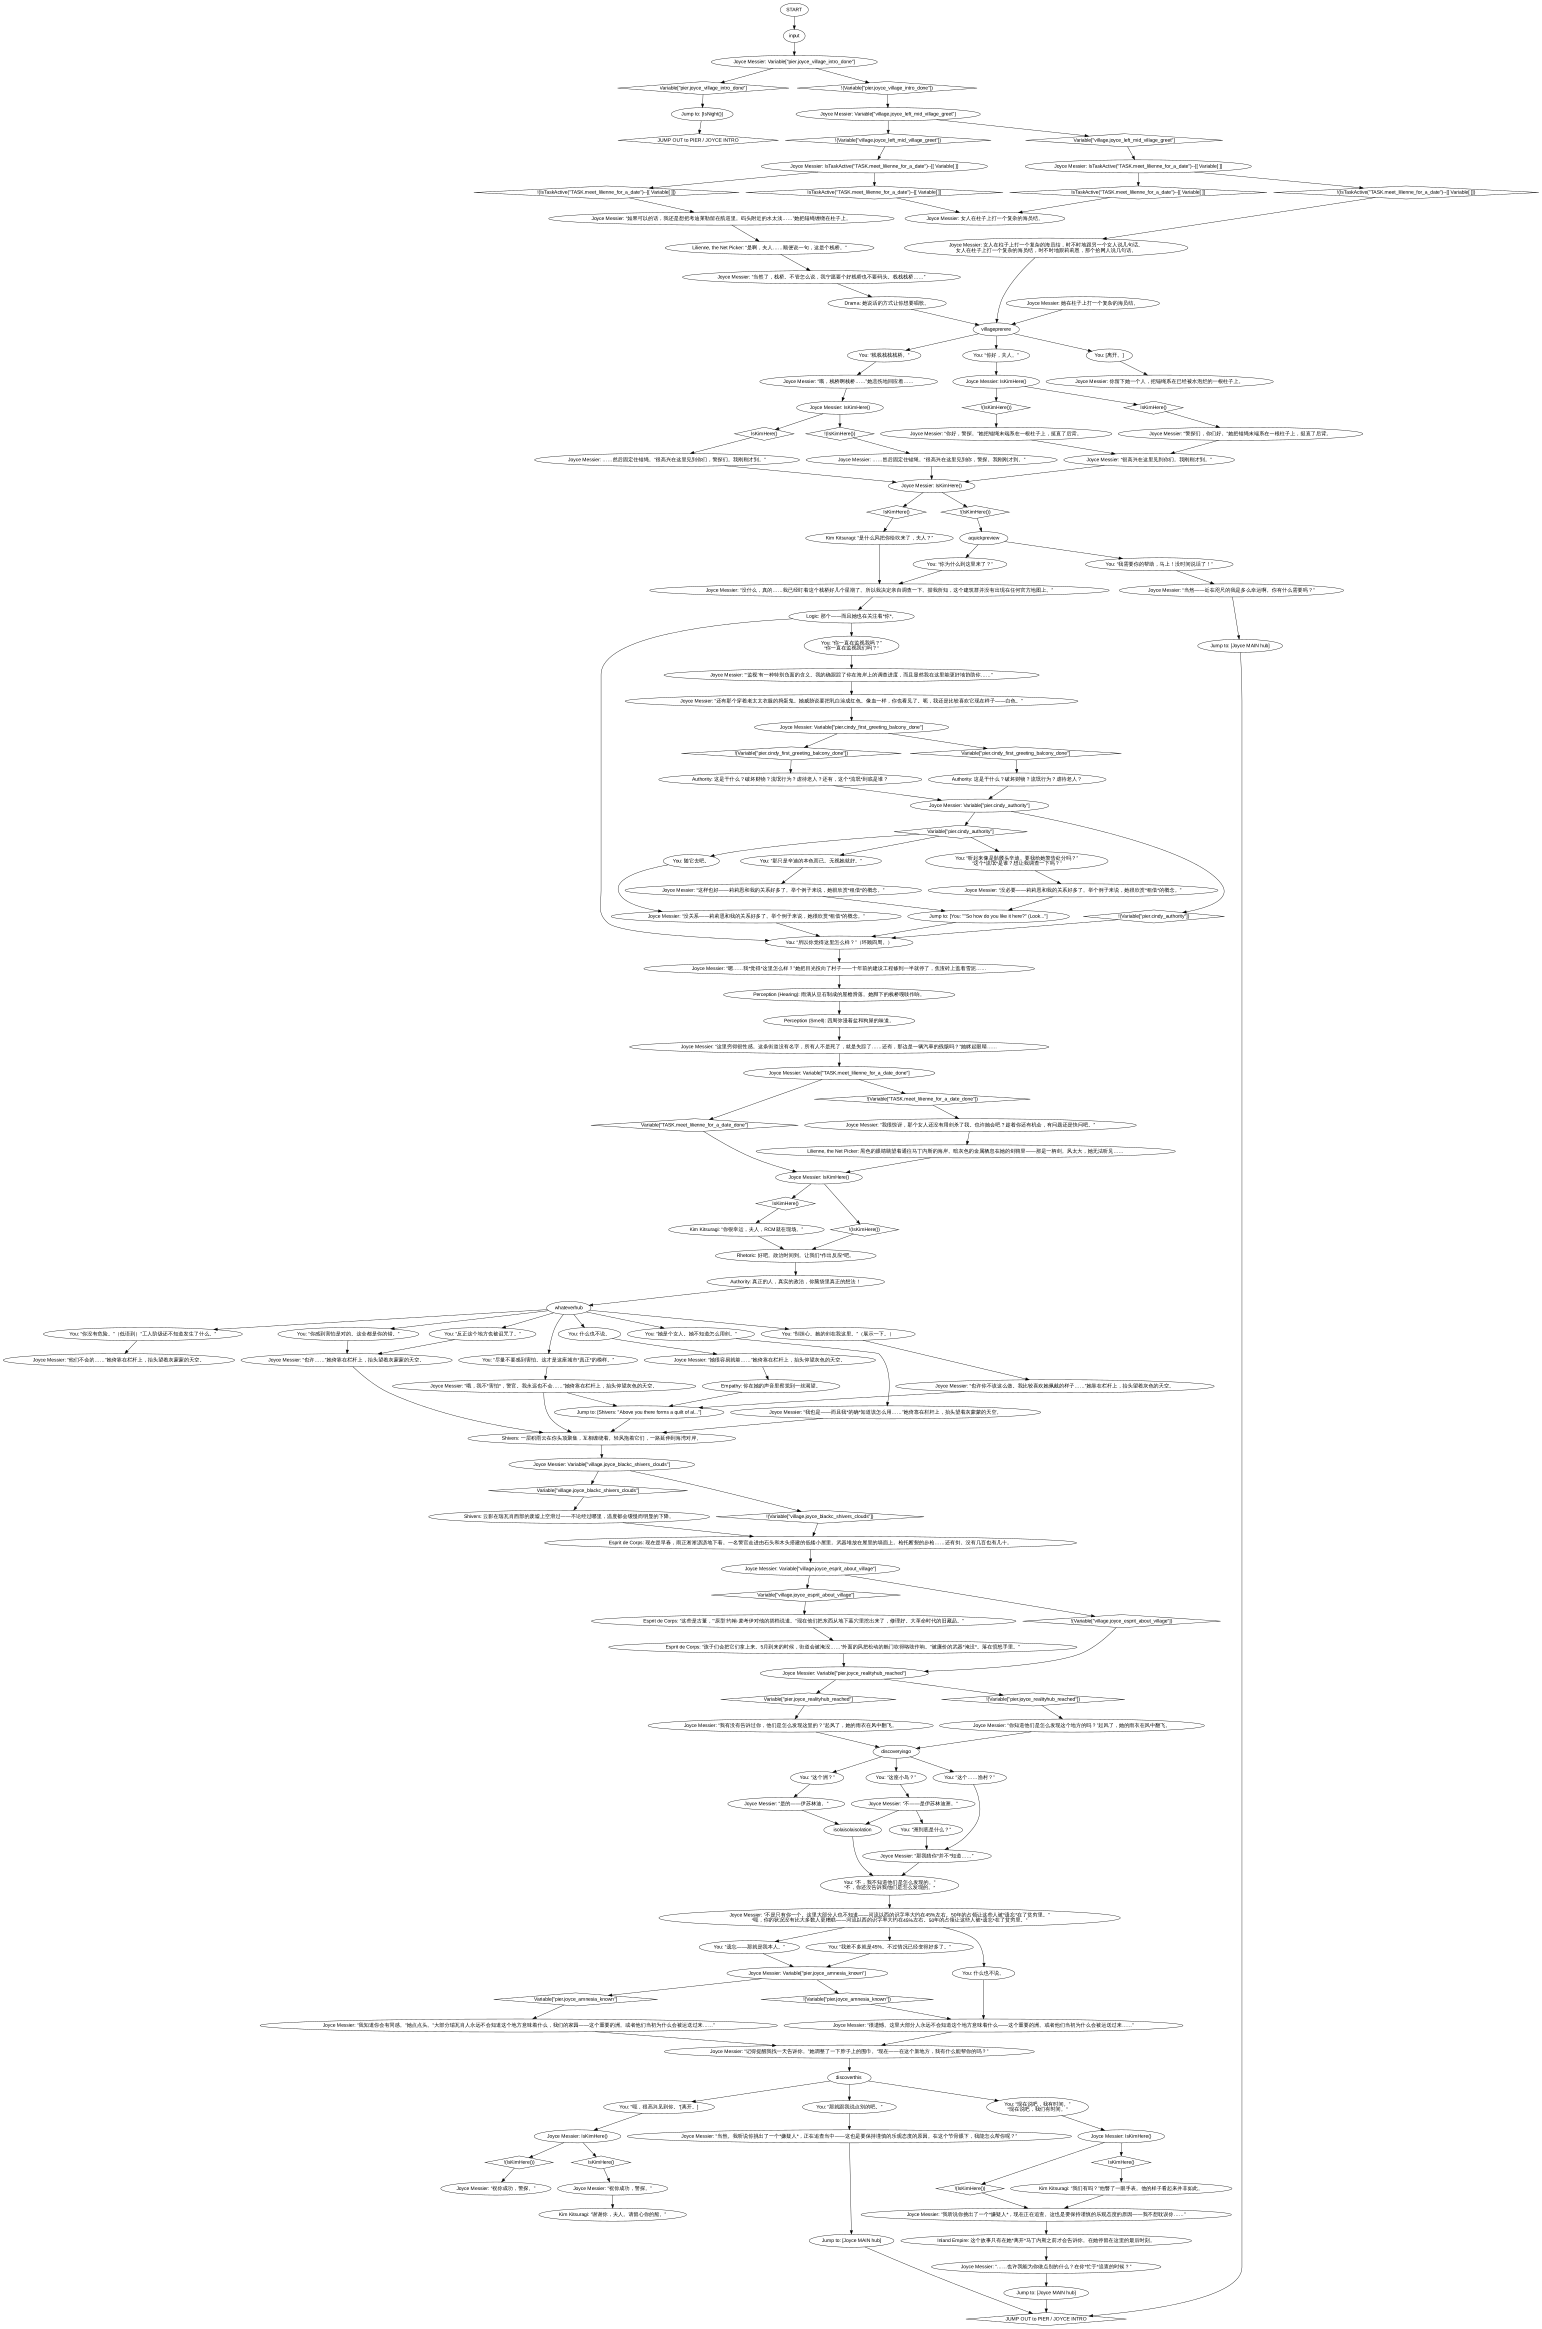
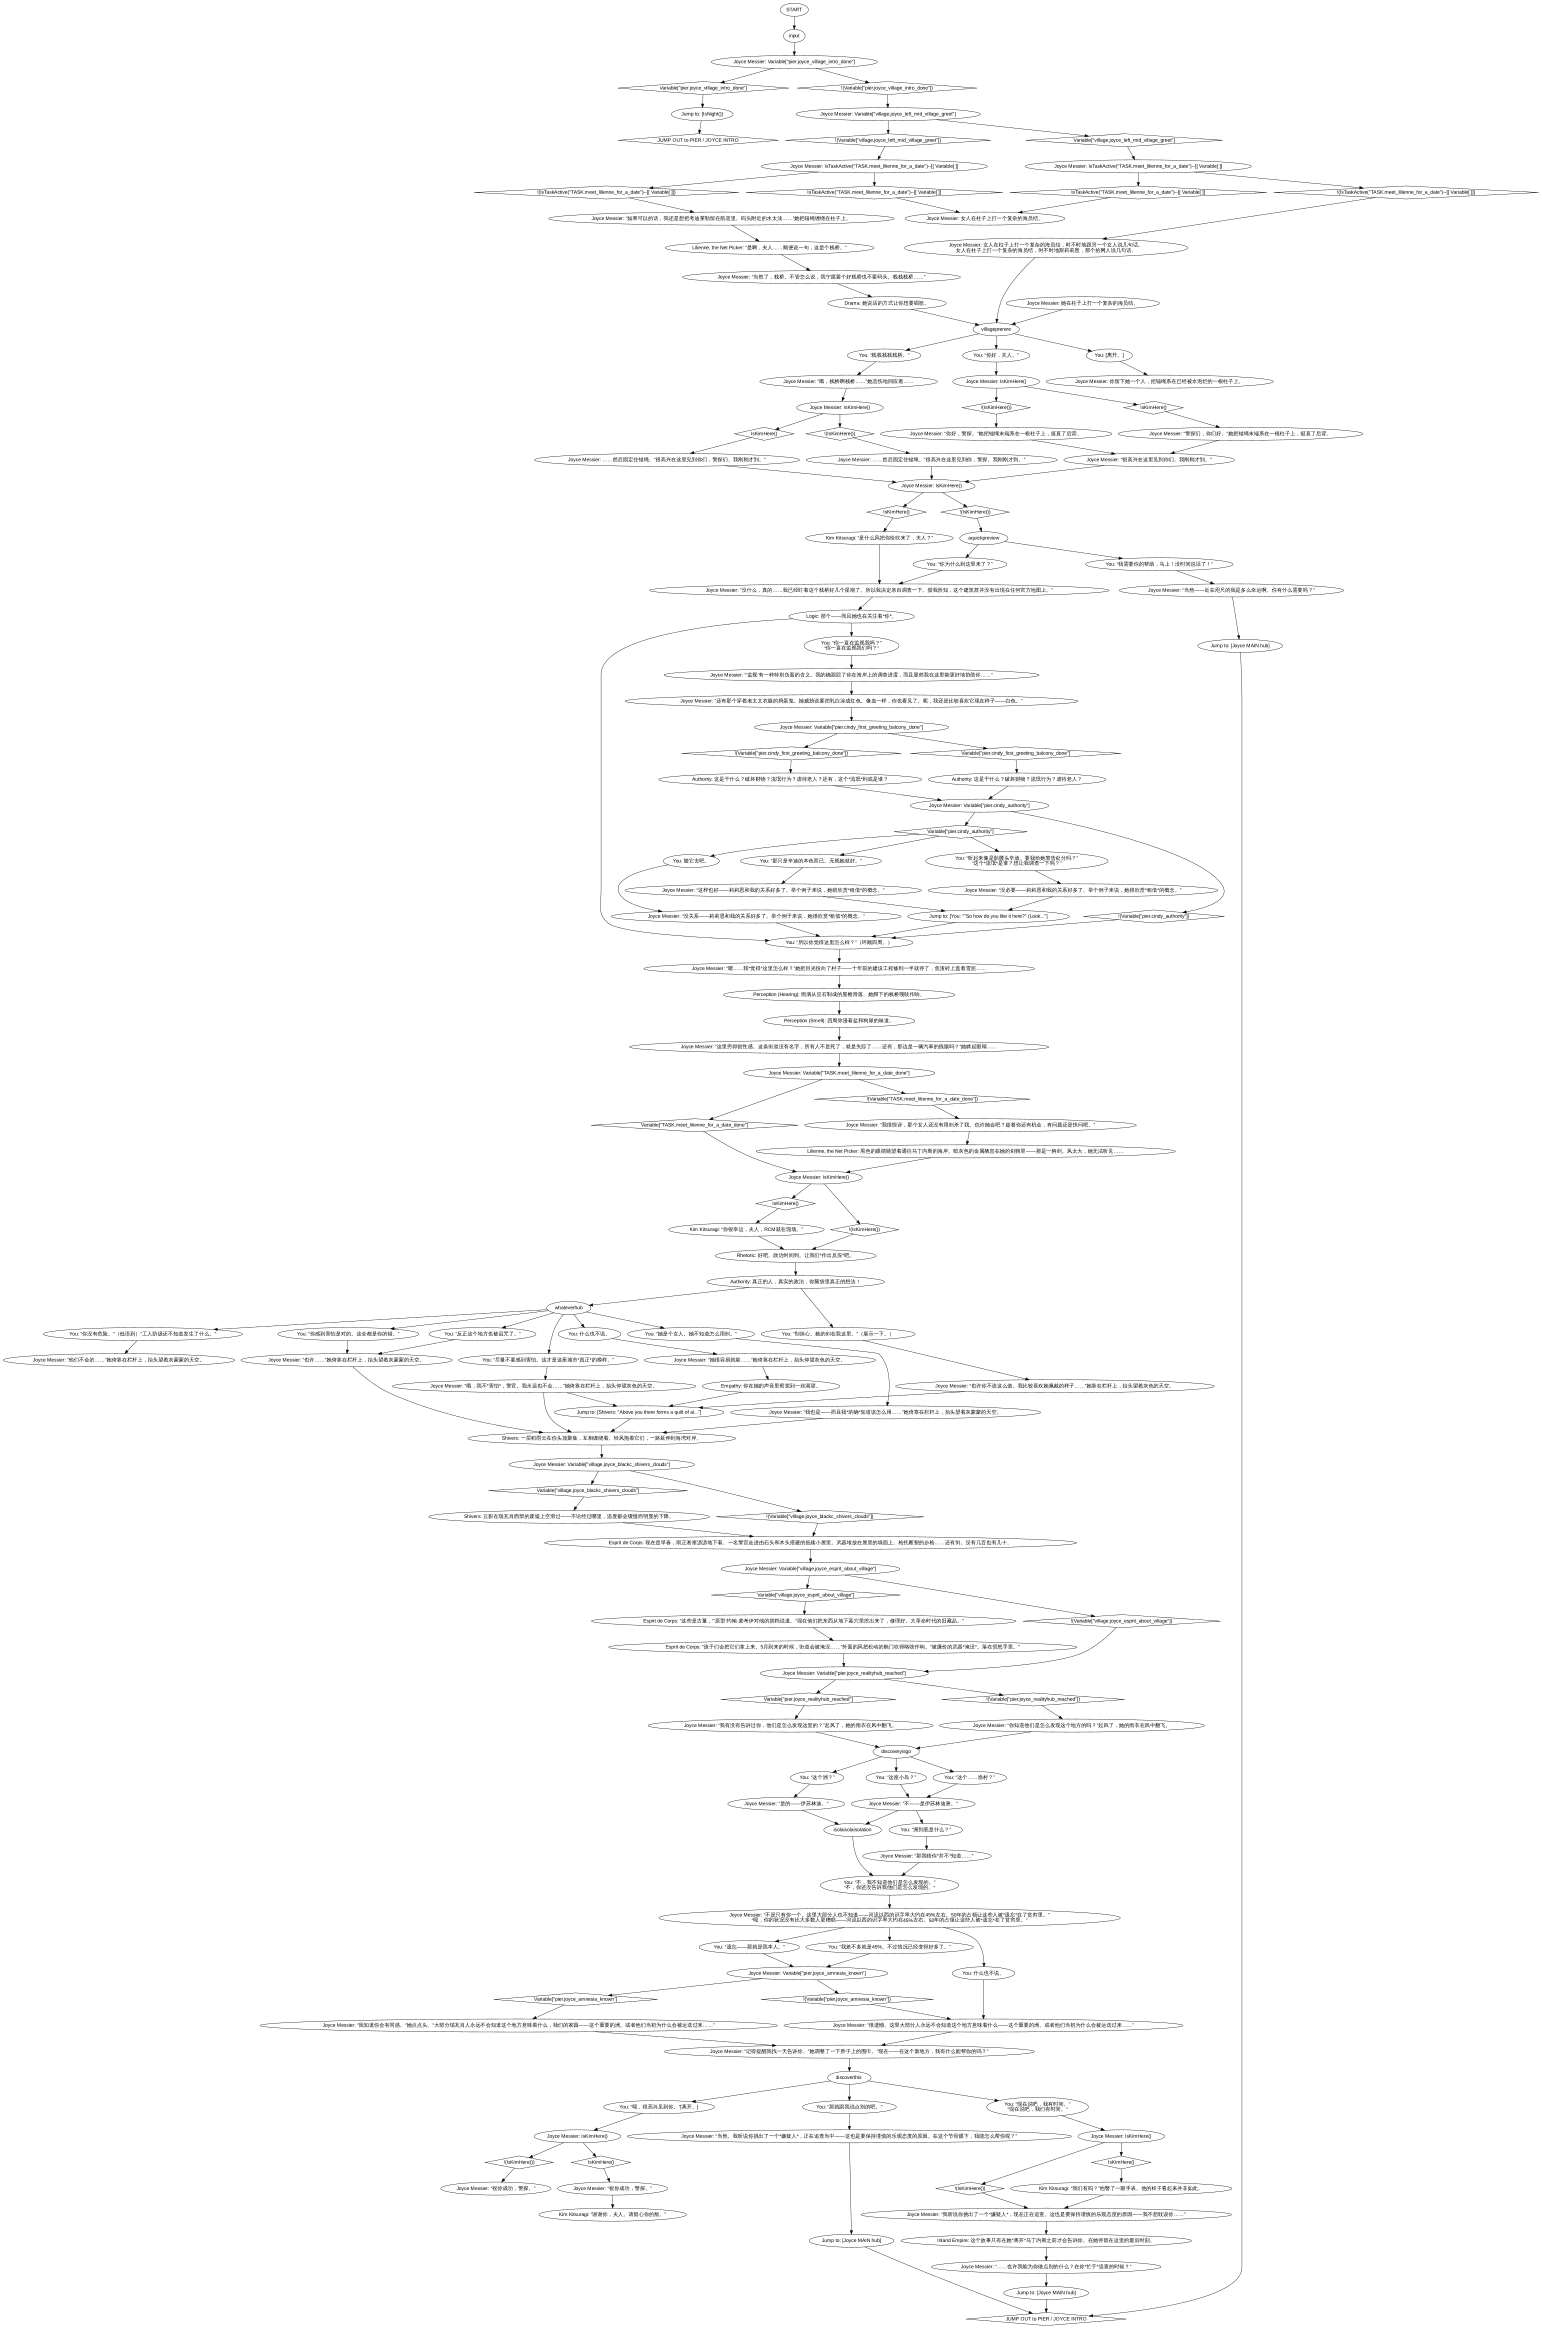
edge "whateverhub" -> "You: “别担心。她的剑在我这里。”（展示一下。）": now "Authority: 真正的人，真实的政治，你脑袋里真正的想法！" -> "You: “别担心。她的剑在我这里。”（展示一下。）"
edge "You: “这个……渔村？”" -> "Joyce Messier: “那我猜你*并不*知道……”": now "You: “这个……渔村？”" -> "Joyce Messier: “不——是伊苏林迪洲。”"
